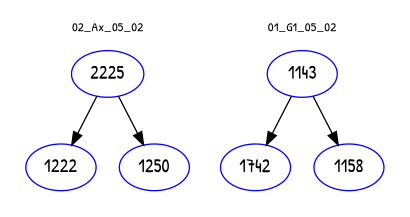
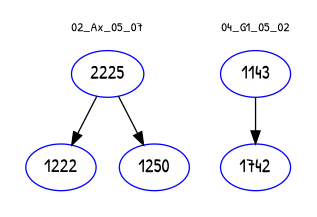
cluster "02_Ax_05_02": label "02_Ax_05_02" -> "02_Ax_05_07"
cluster "01_G1_05_02": label "01_G1_05_02" -> "04_G1_05_02"
node "1158": removed
